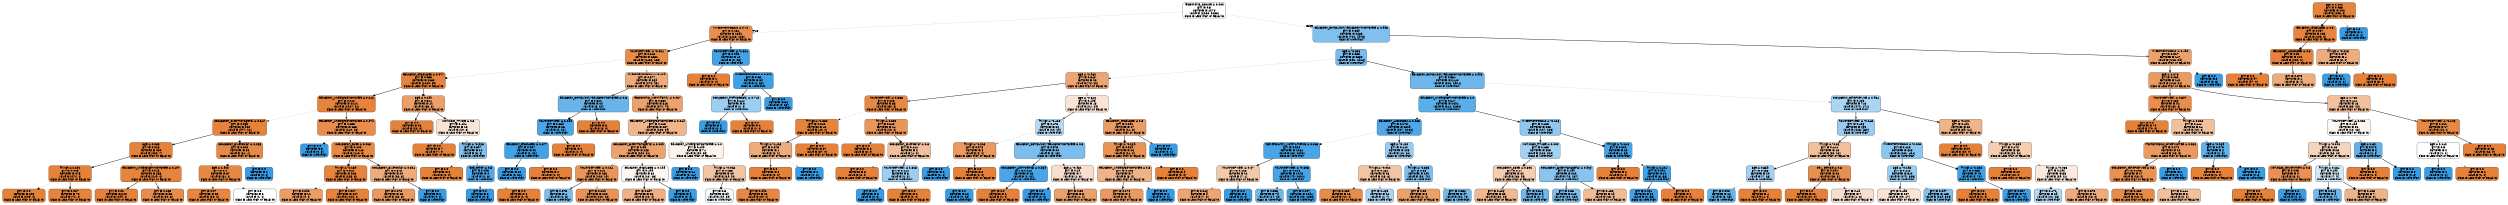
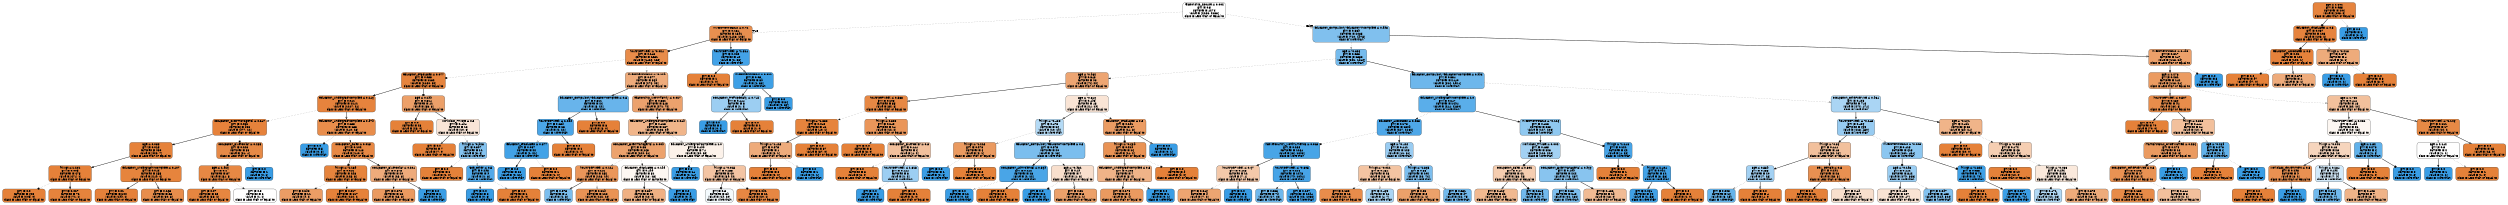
edge "age ≤ 1.278" -> "age ≤ 1.782": style bold -> dotted
node "fnlwgt ≤ -1.322": text "samples = 73" -> "complete = 73"
node "education_Graduates ≤ 0.199": text "class = Less than or equal to" -> "class = Less than or samples to"
